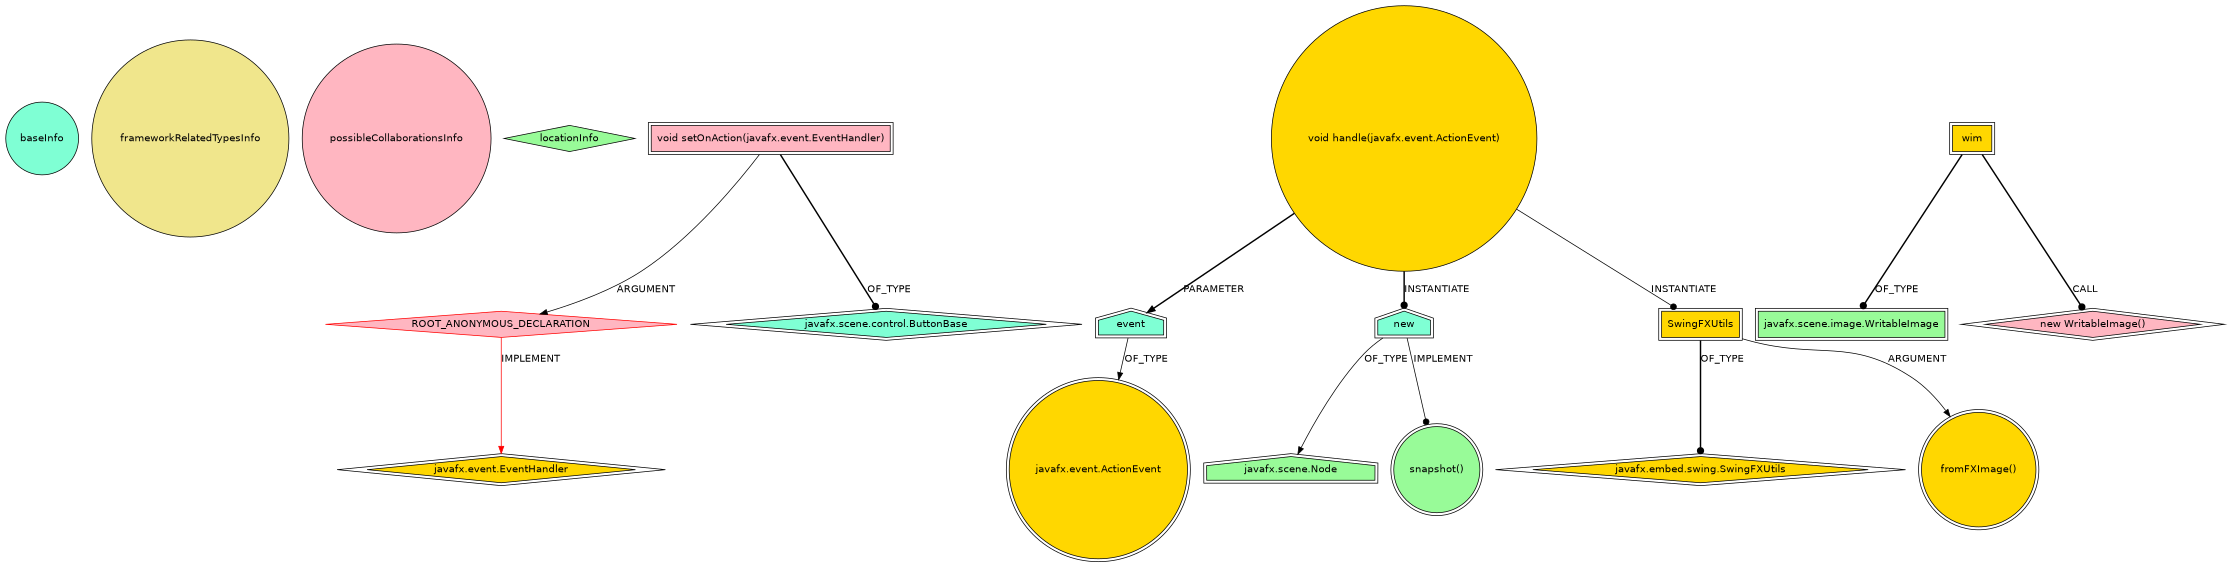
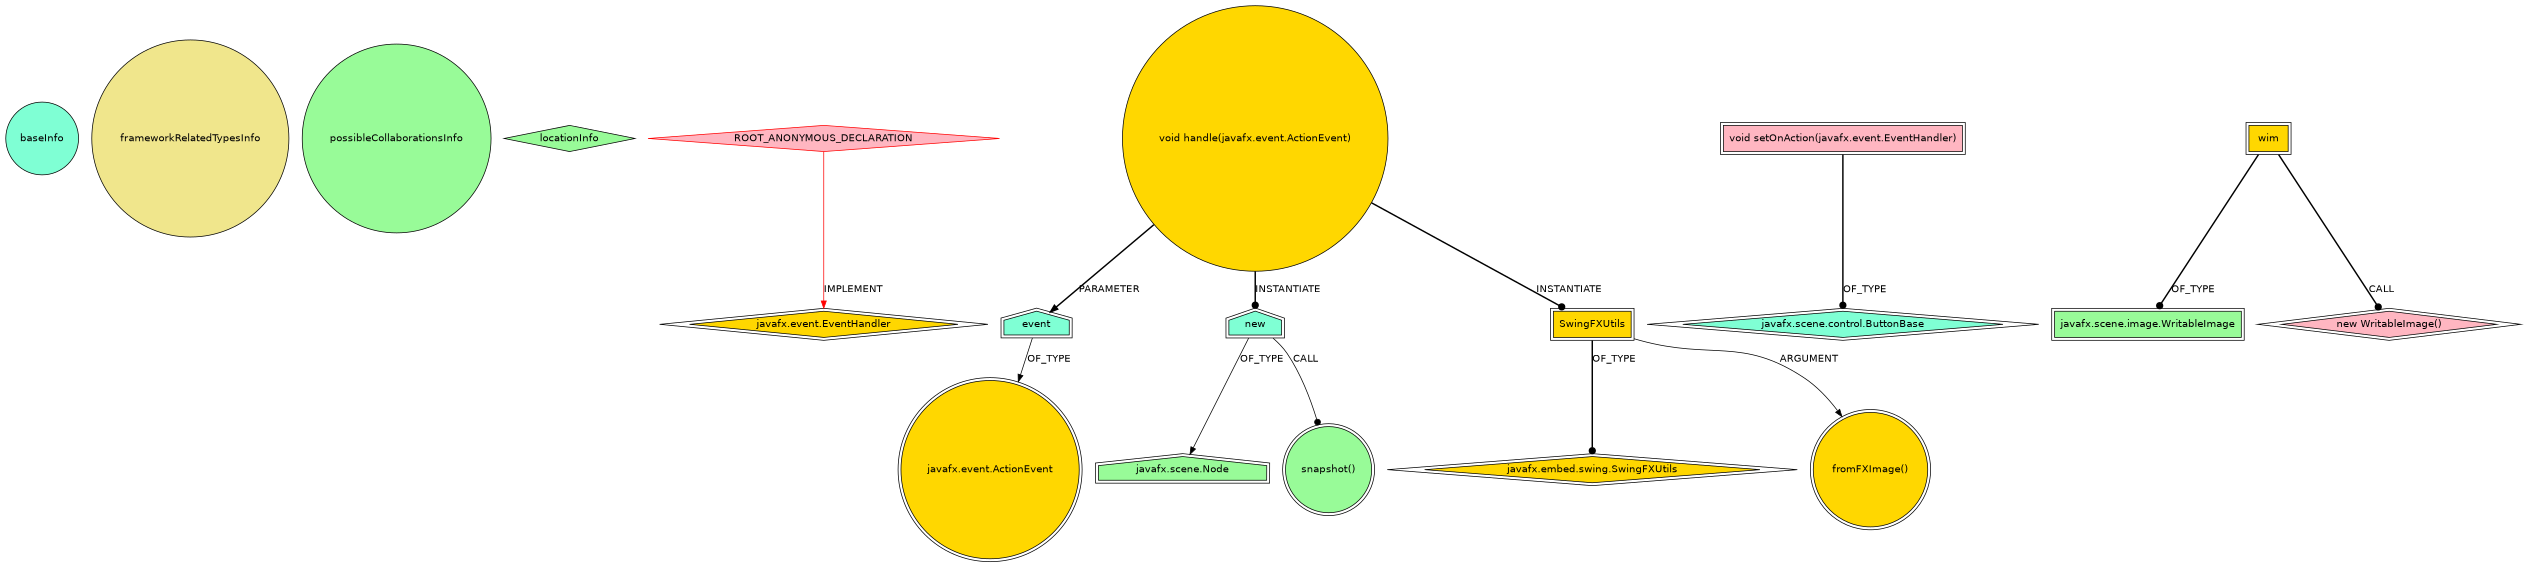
node "possibleCollaborationsInfo": fillcolor lightpink -> palegreen
edge "void setOnAction(javafx.event.EventHandler)" -> "ROOT_ANONYMOUS_DECLARATION": removed, label "ARGUMENT"
edge "void handle(javafx.event.ActionEvent)" -> "SwingFXUtils": style solid -> bold
edge "new" -> "snapshot()": label "IMPLEMENT" -> "CALL"
